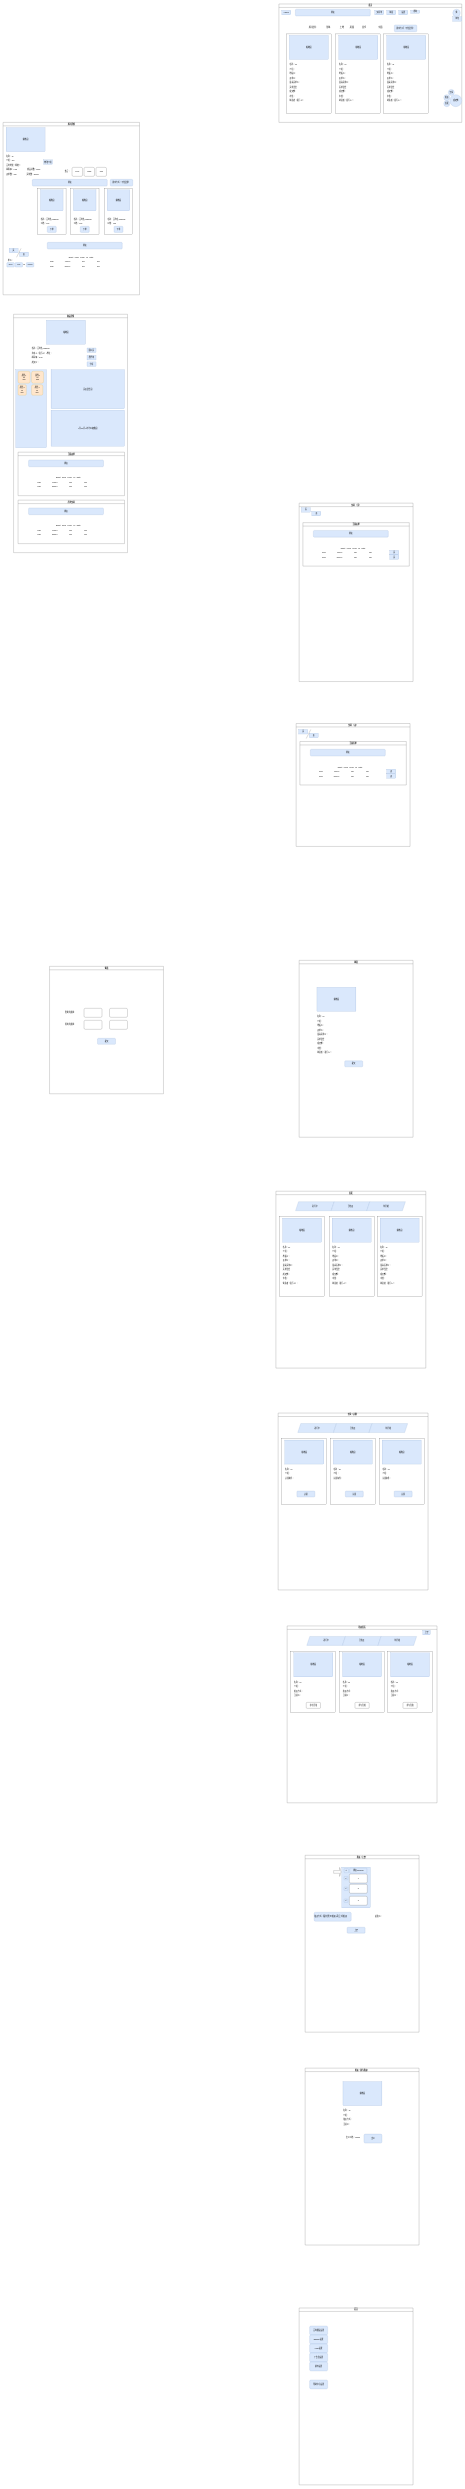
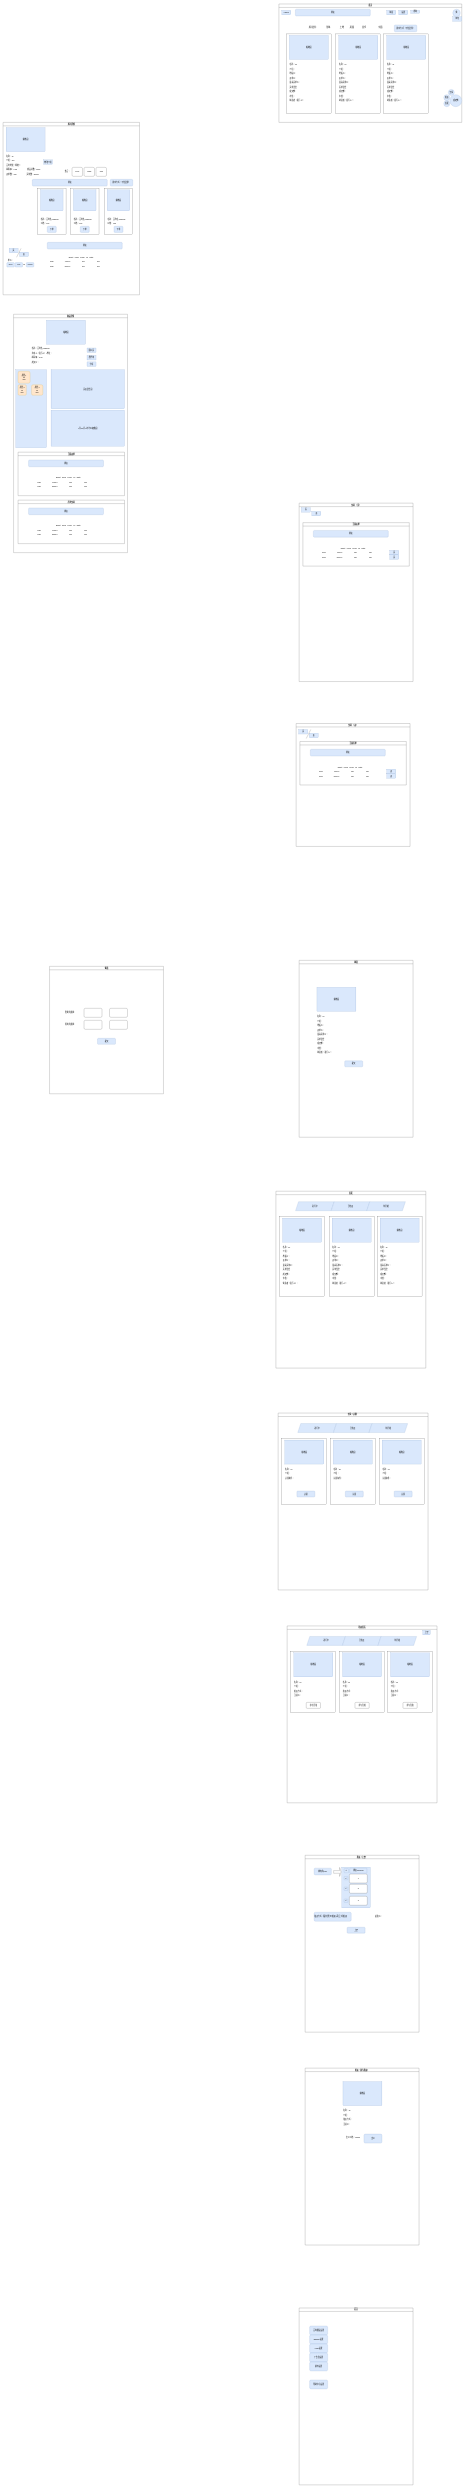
node "交易单": removed
node "属性2 xx 300": removed
node "拥有的NFT": added
